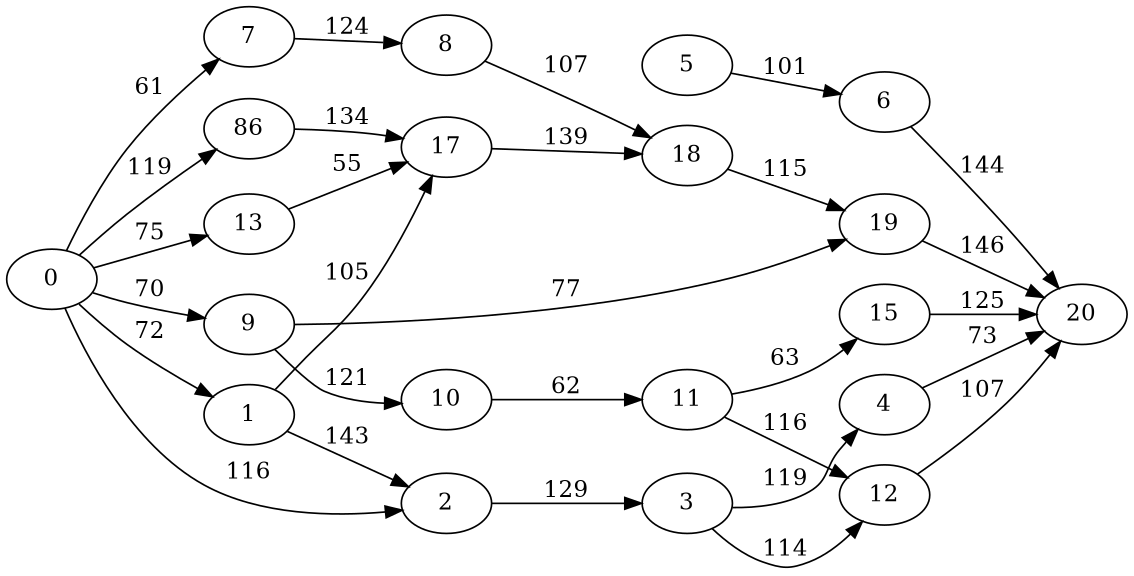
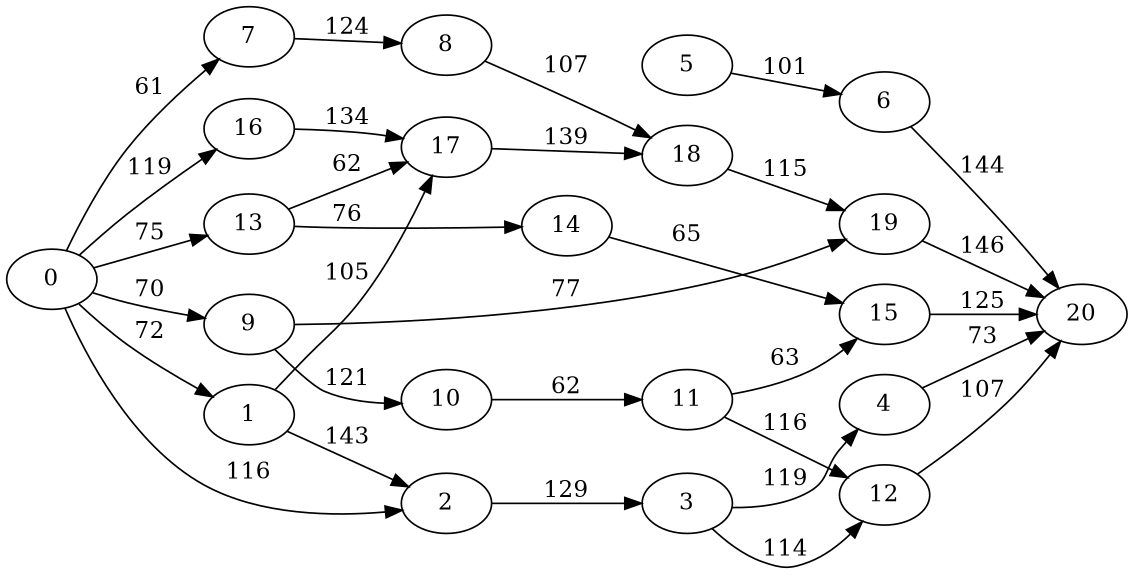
node "86": label "86" -> "16"
edge "13" -> "17": label "55" -> "62"
node "14": added
